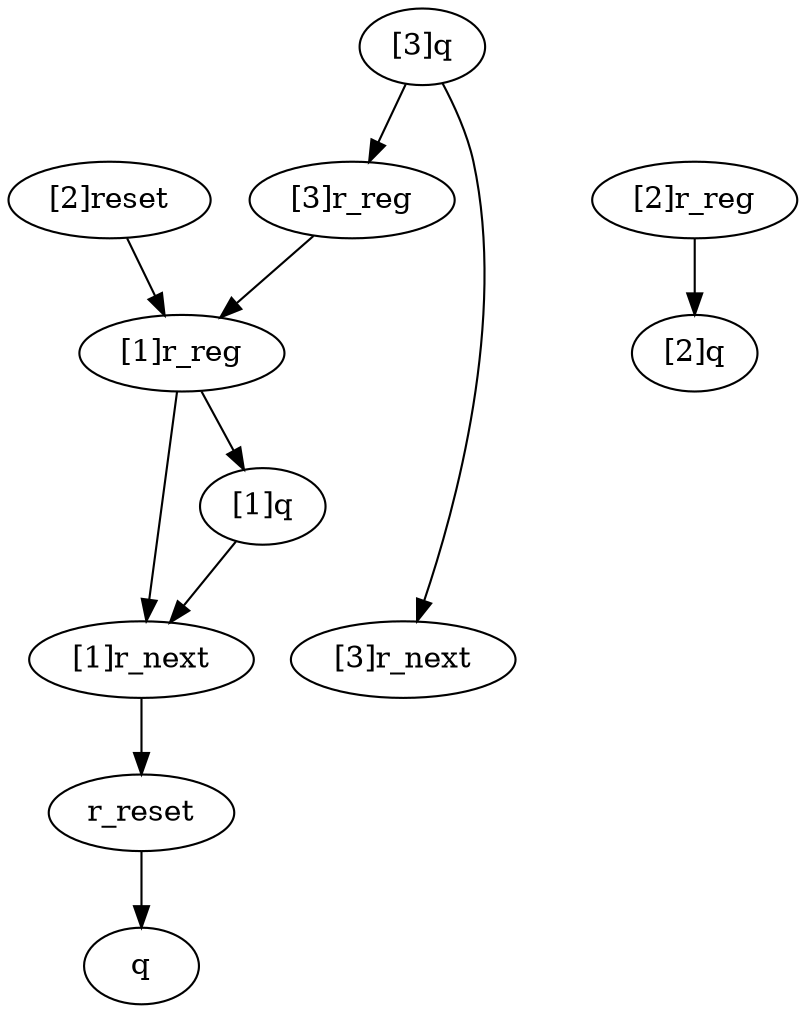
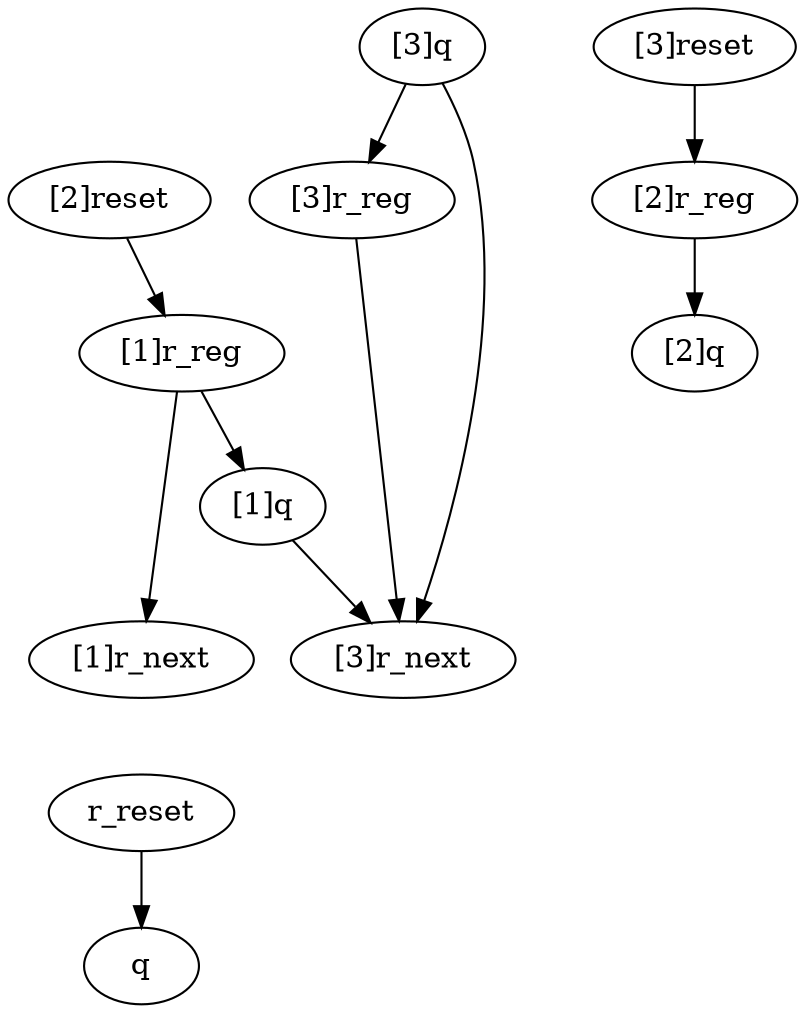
node "[3]reset": added
edge "[3]r_reg" -> "[1]r_reg": now "[3]r_reg" -> "[3]r_next"
edge "[1]q" -> "[1]r_next": now "[1]q" -> "[3]r_next"
edge "[1]r_next" -> "r_reset": removed
